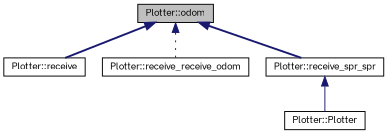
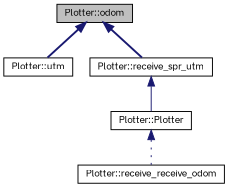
edge "Plotter::receive_receive_odom" -> "Plotter::odom": now "Plotter::receive_receive_odom" -> "Plotter::Plotter"
node "Plotter::receive": label "Plotter::receive" -> "Plotter::utm"
node "Plotter::receive_spr_spr": label "Plotter::receive_spr_spr" -> "Plotter::receive_spr_utm"
